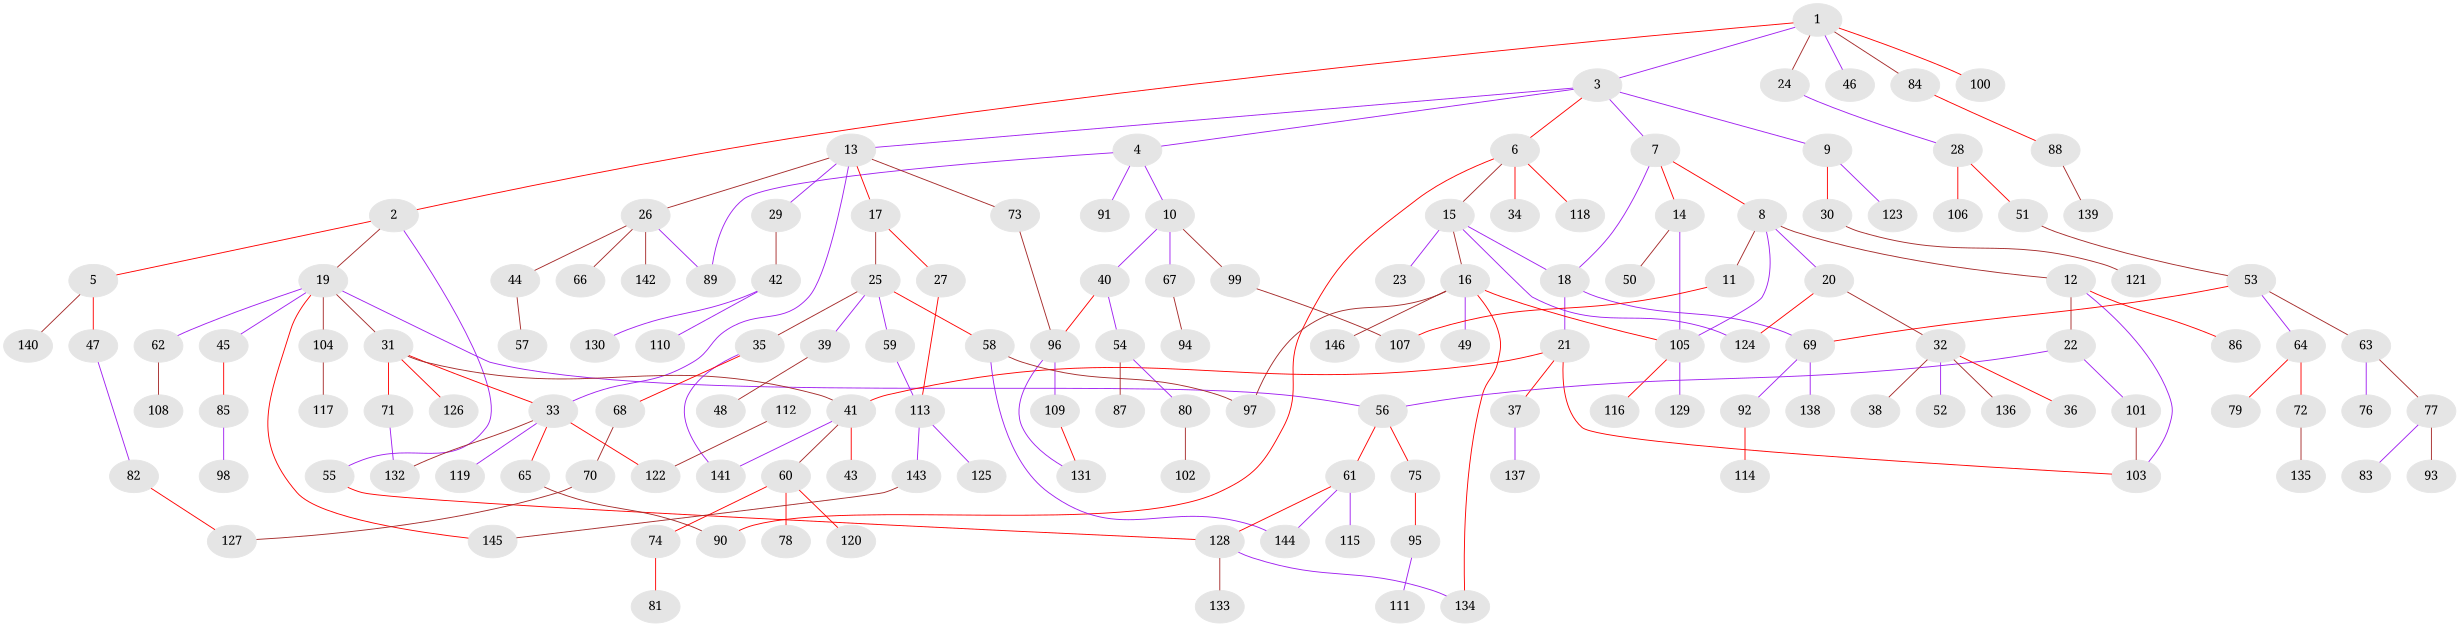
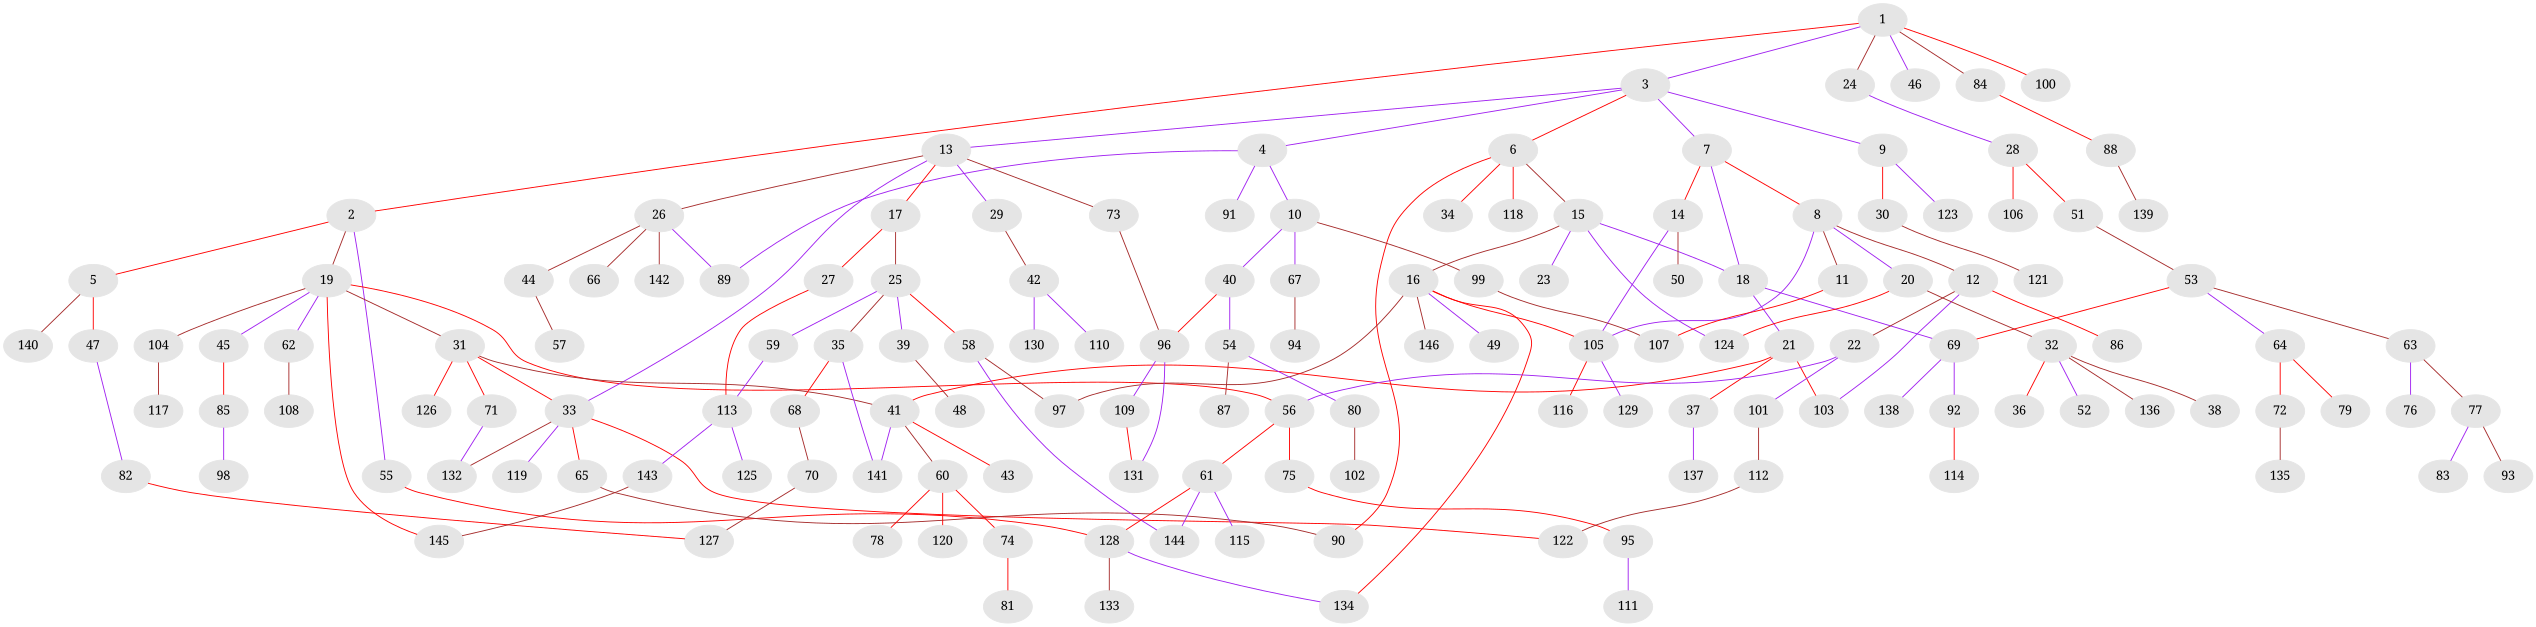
edge "19" -- "56": color purple -> red
edge "101" -- "103": now "101" -- "112"
